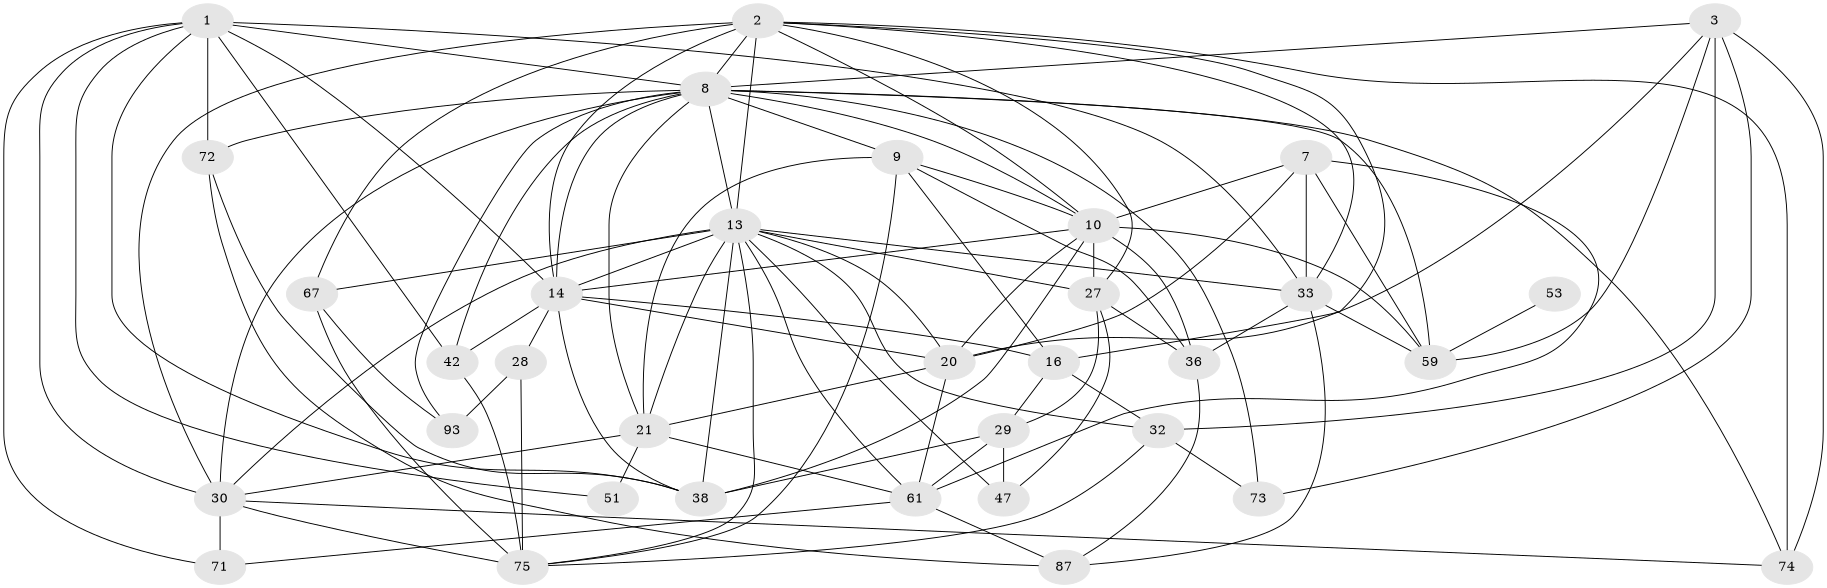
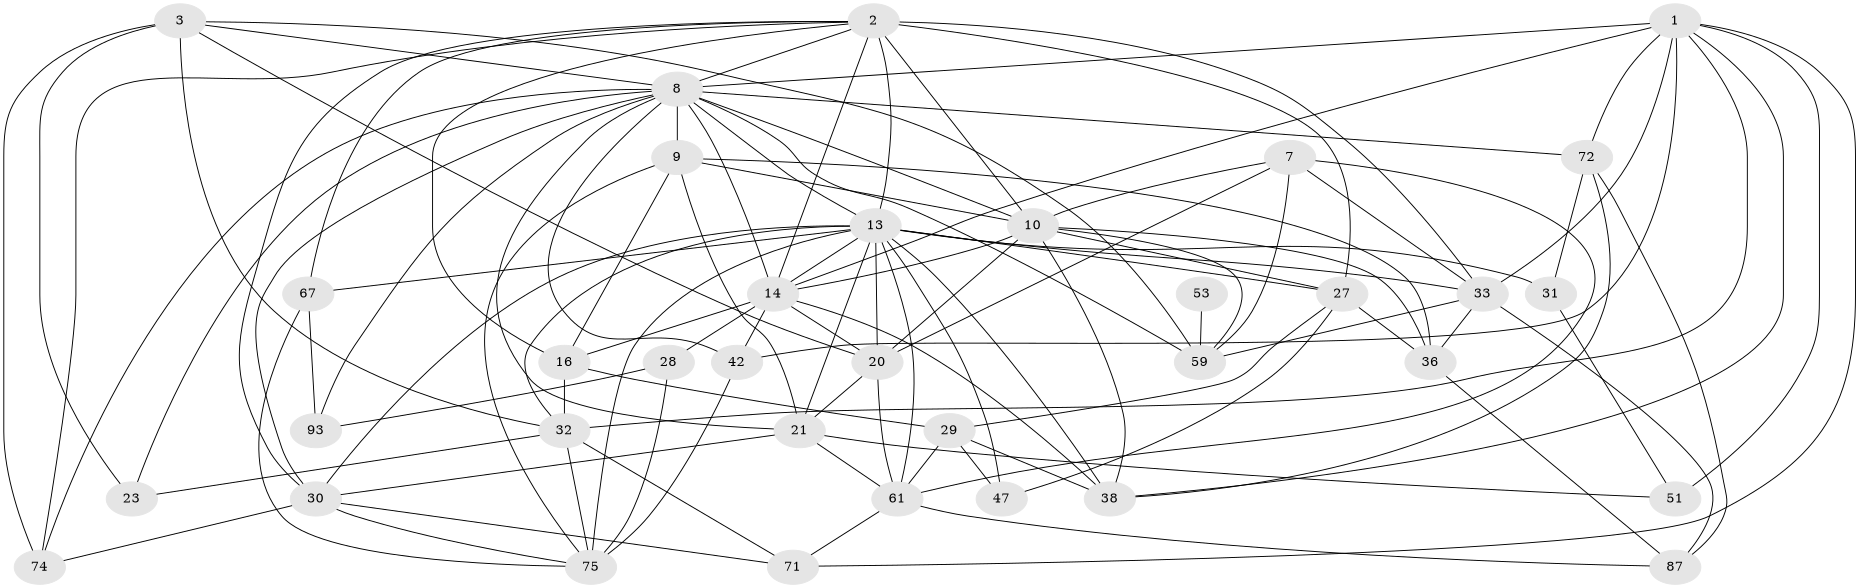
edge "1" -- "30": now "1" -- "32"
node "31": added
edge "32" -- "71": added
node "73": label "73" -> "23"
